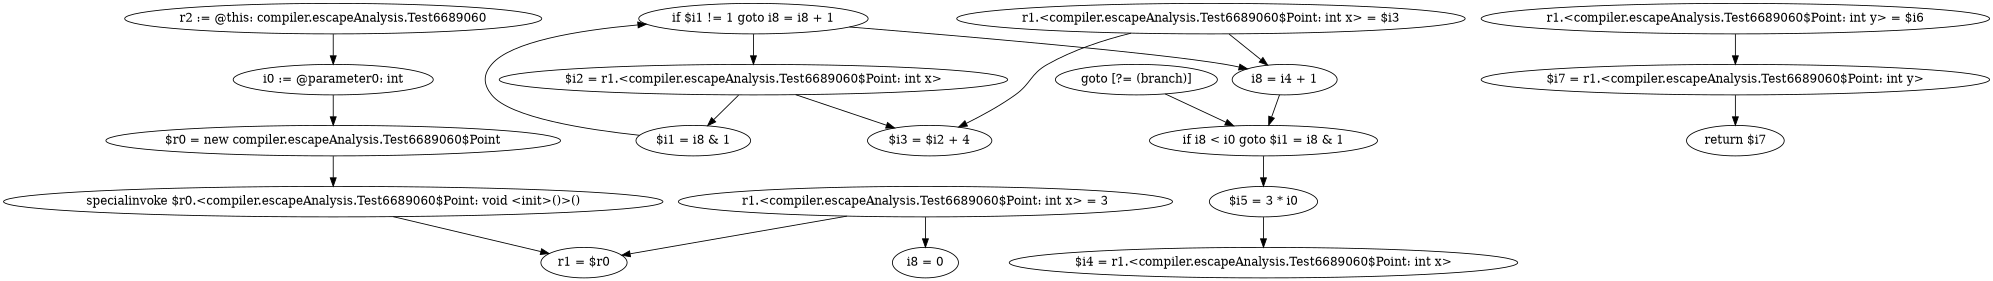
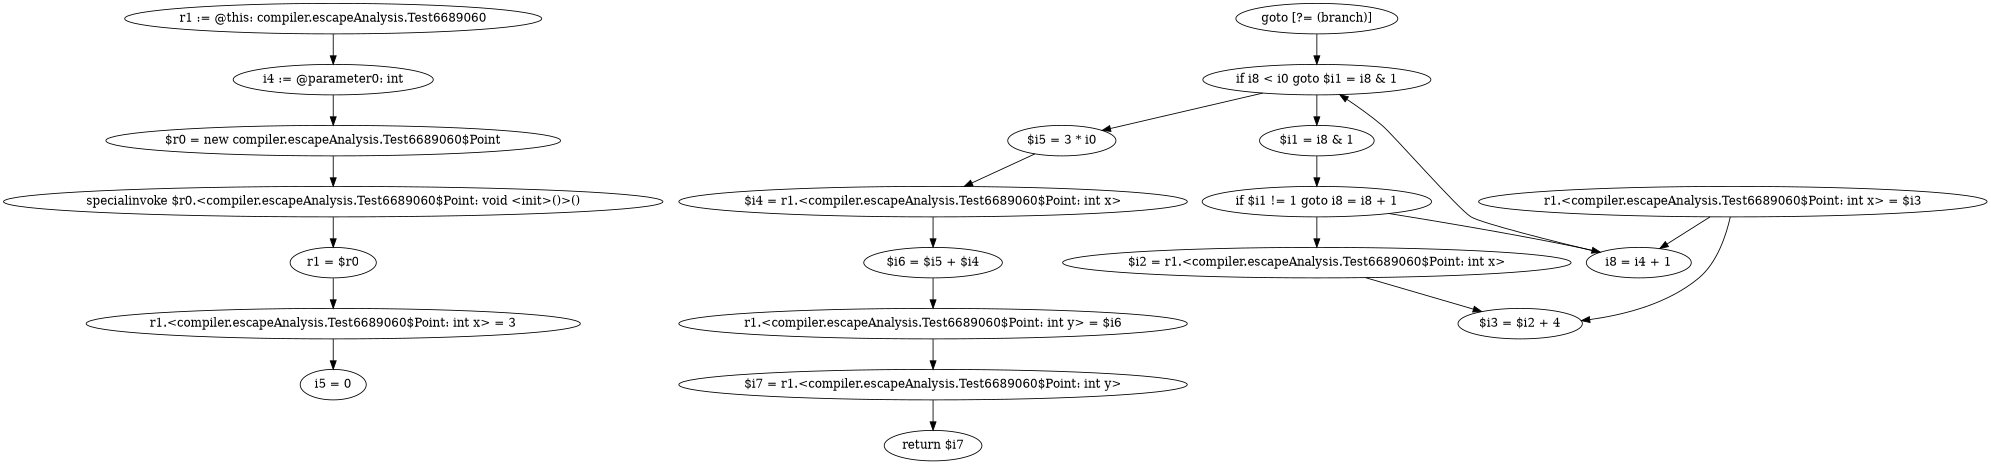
node "r2 := @this: compiler.escapeAnalysis.Test6689060": label "r2 := @this: compiler.escapeAnalysis.Test6689060" -> "r1 := @this: compiler.escapeAnalysis.Test6689060"
node "i0 := @parameter0: int": label "i0 := @parameter0: int" -> "i4 := @parameter0: int"
edge "$i2 = r1.<compiler.escapeAnalysis.Test6689060$Point: int x>" -> "$i1 = i8 & 1": now "if i8 < i0 goto $i1 = i8 & 1" -> "$i1 = i8 & 1"
edge "r1.<compiler.escapeAnalysis.Test6689060$Point: int x> = 3" -> "r1 = $r0": reversed
node "i8 = 0": label "i8 = 0" -> "i5 = 0"
node "$i6 = $i5 + $i4": added
